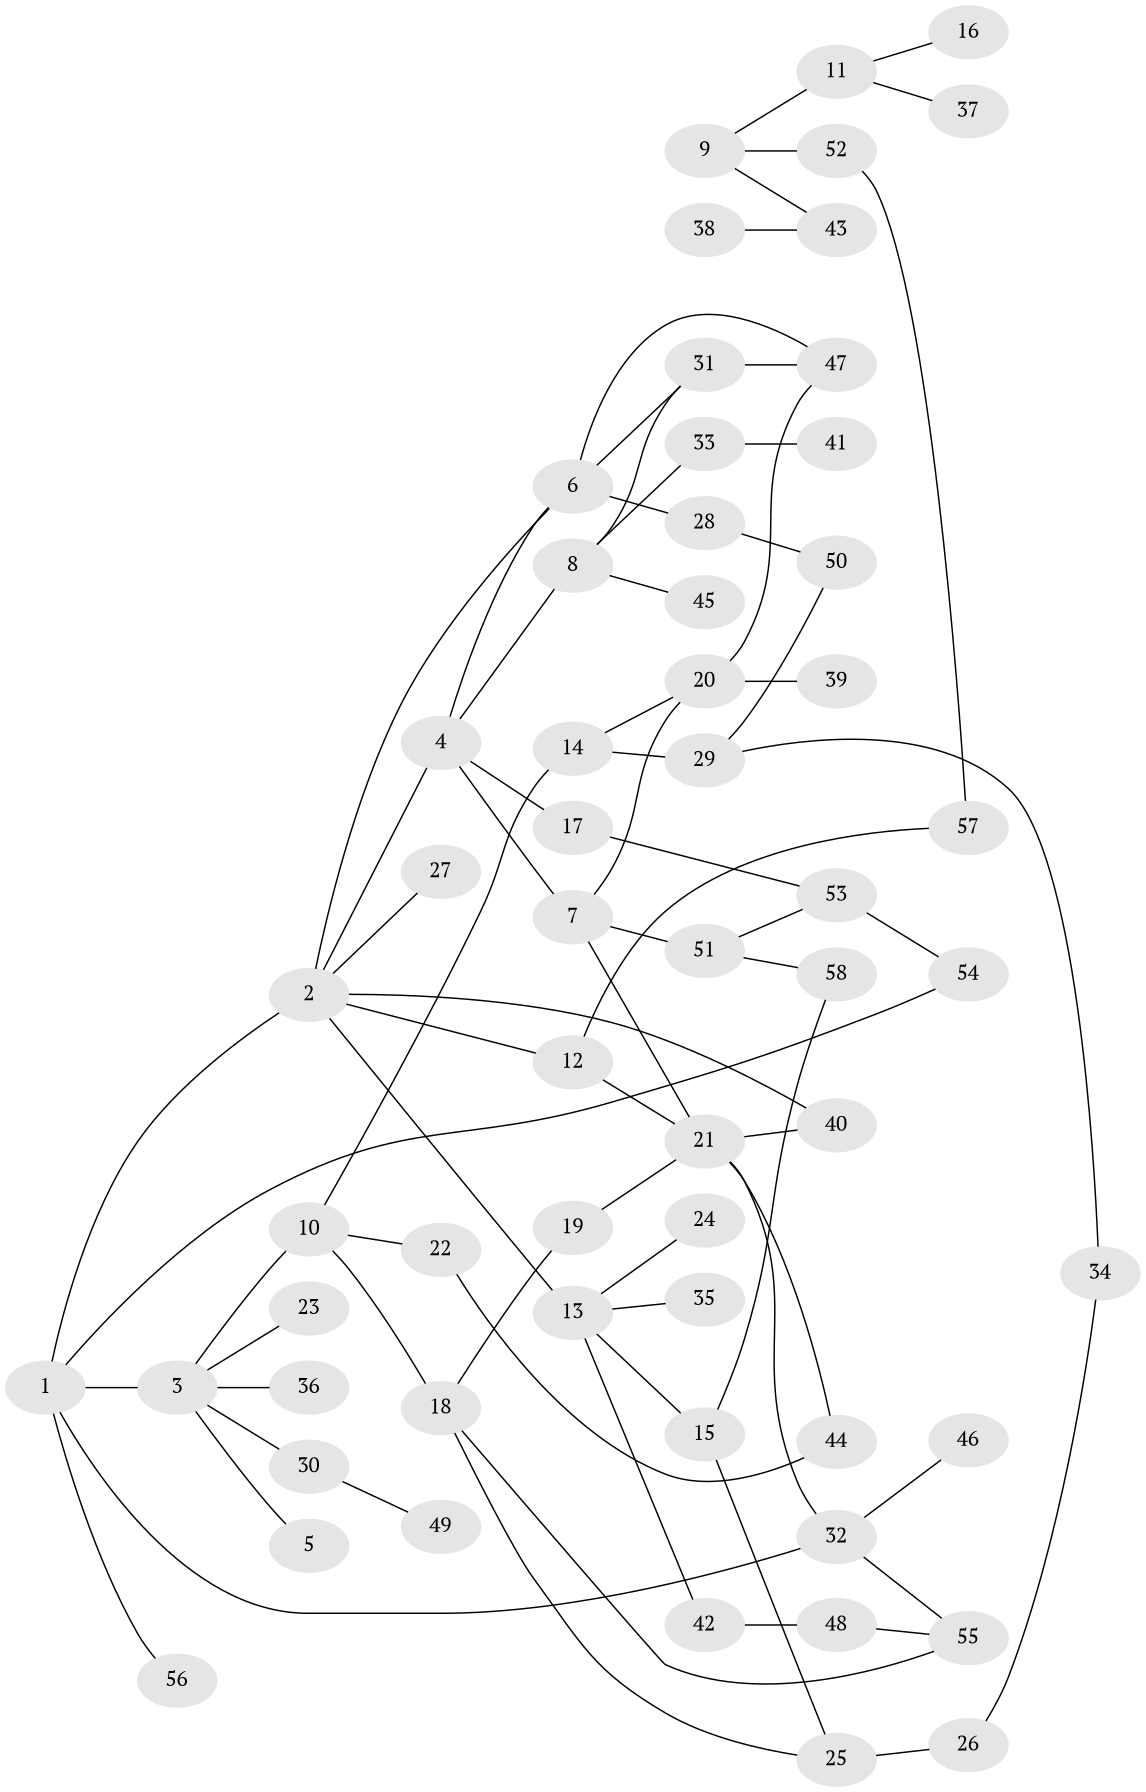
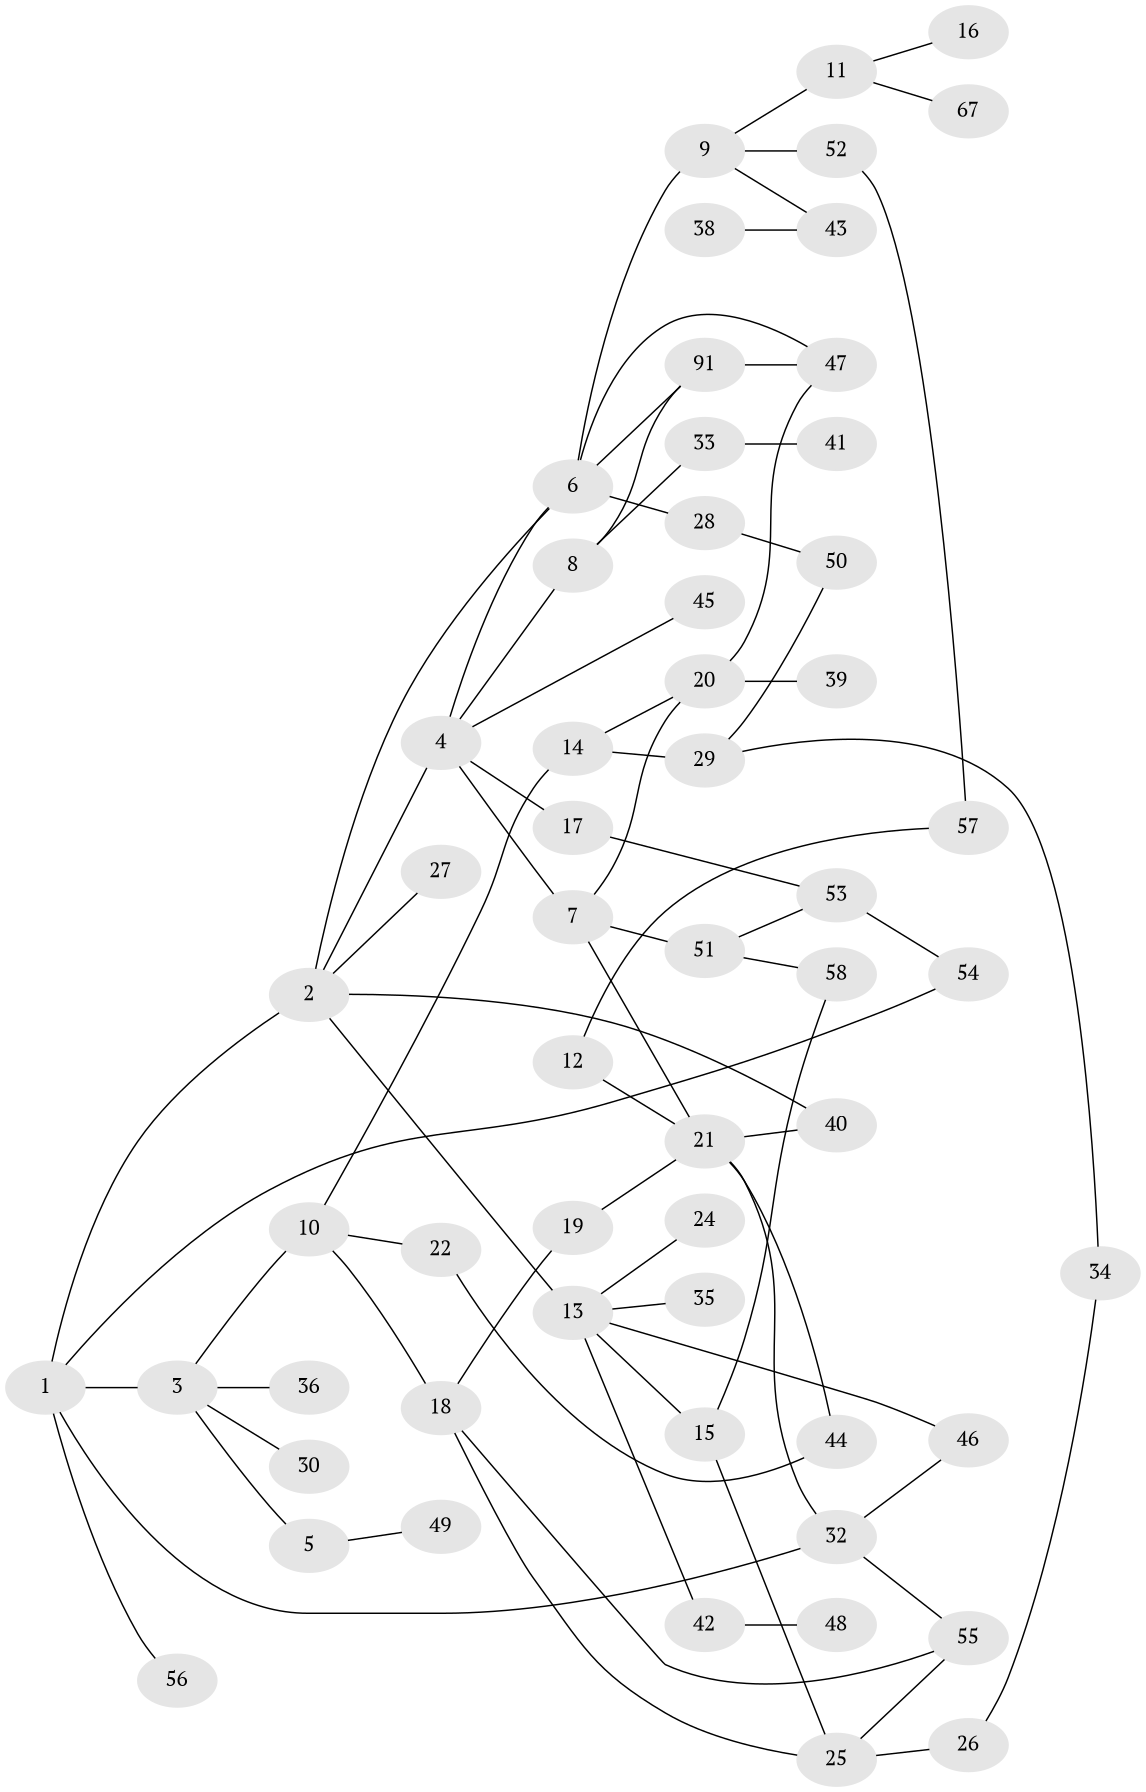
node "37": label "37" -> "67"
edge "9" -- "6": added
node "31": label "31" -> "91"
edge "8" -- "45": now "4" -- "45"
edge "2" -- "12": removed
node "23": removed
edge "13" -- "46": added
edge "30" -- "49": now "5" -- "49"
edge "48" -- "55": now "25" -- "55"
